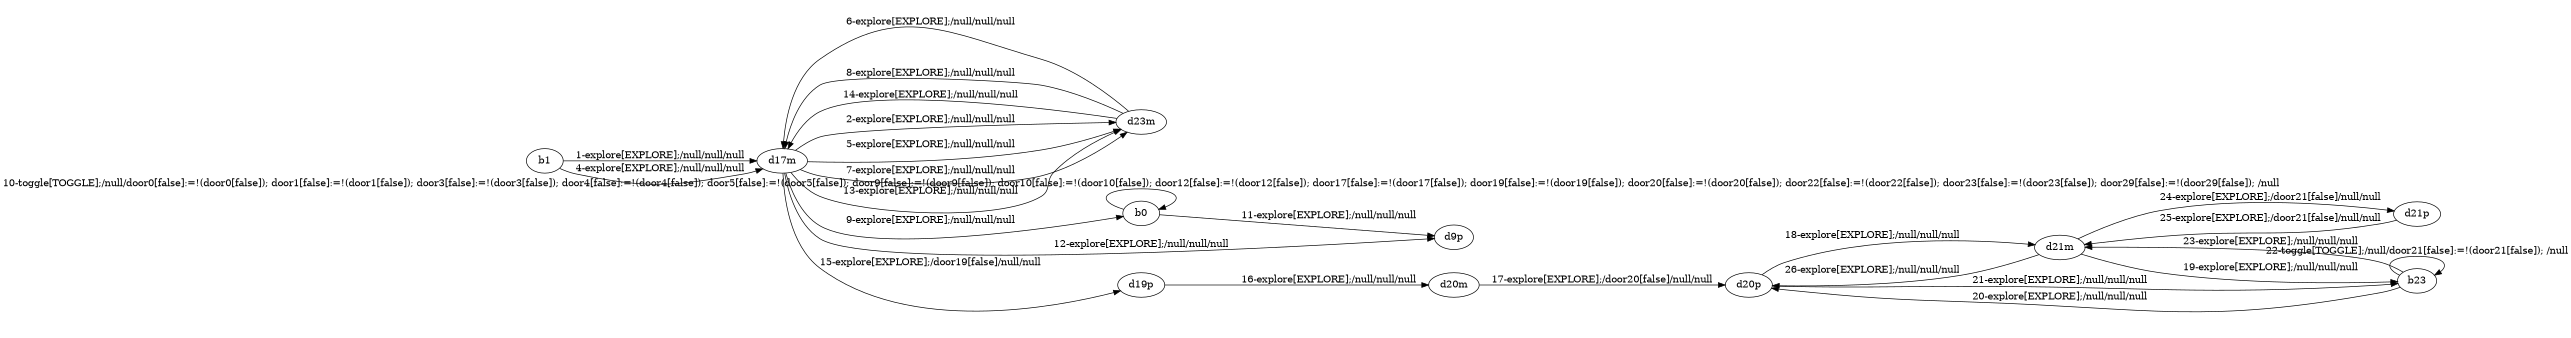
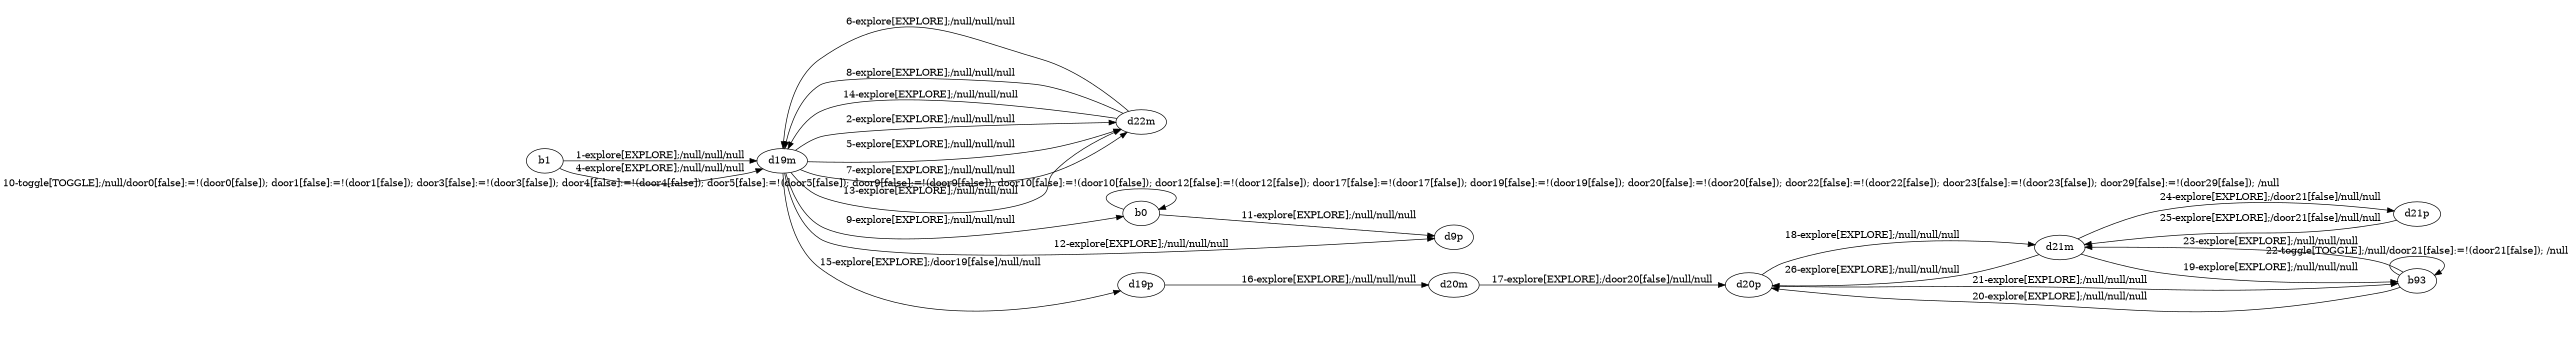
node "d23m": label "d23m" -> "d22m"
node "d17m": label "d17m" -> "d19m"
node "b23": label "b23" -> "b93"
